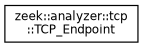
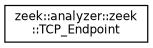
node "zeek::analyzer::tcp ::TCP_Endpoint": label "zeek::analyzer::tcp ::TCP_Endpoint" -> "zeek::analyzer::zeek ::TCP_Endpoint"
